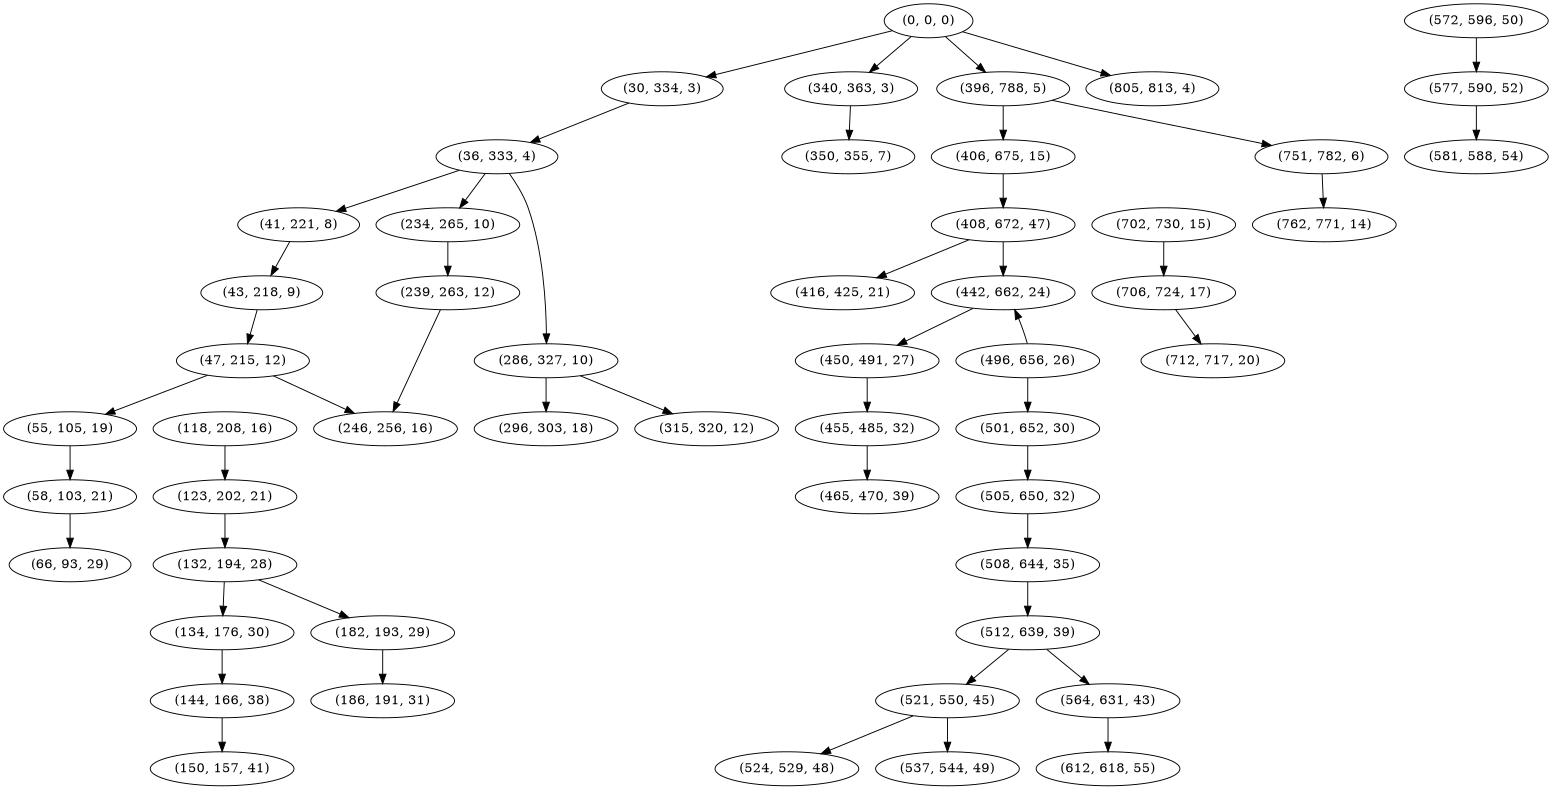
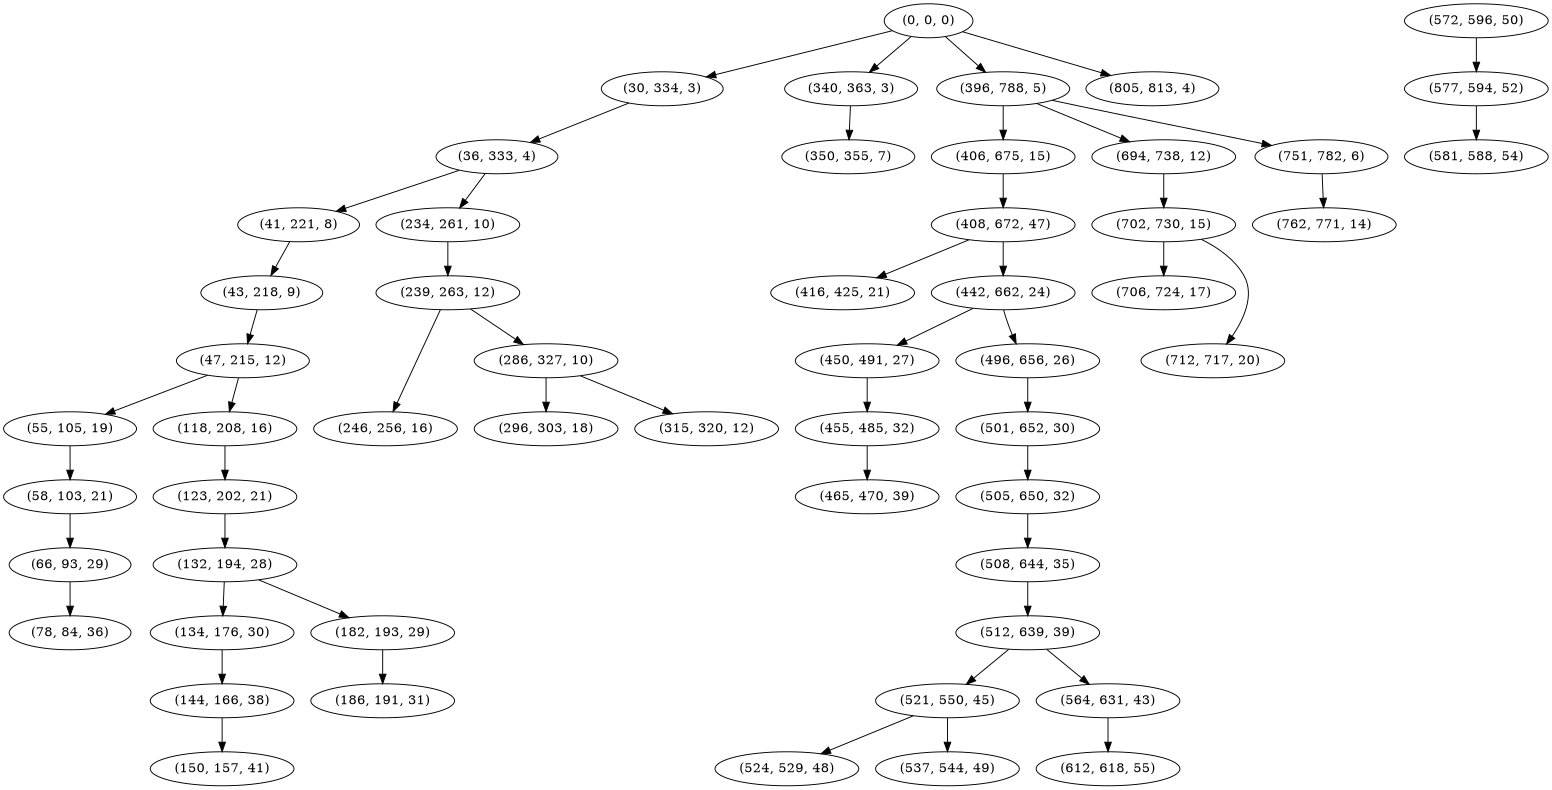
node "(577, 590, 52)": label "(577, 590, 52)" -> "(577, 594, 52)"
node "(694, 738, 12)": added
node "(234, 265, 10)": label "(234, 265, 10)" -> "(234, 261, 10)"
edge "(36, 333, 4)" -> "(286, 327, 10)": now "(239, 263, 12)" -> "(286, 327, 10)"
edge "(706, 724, 17)" -> "(712, 717, 20)": now "(702, 730, 15)" -> "(712, 717, 20)"
edge "(496, 656, 26)" -> "(442, 662, 24)": reversed
edge "(47, 215, 12)" -> "(246, 256, 16)": now "(47, 215, 12)" -> "(118, 208, 16)"
node "(78, 84, 36)": added
